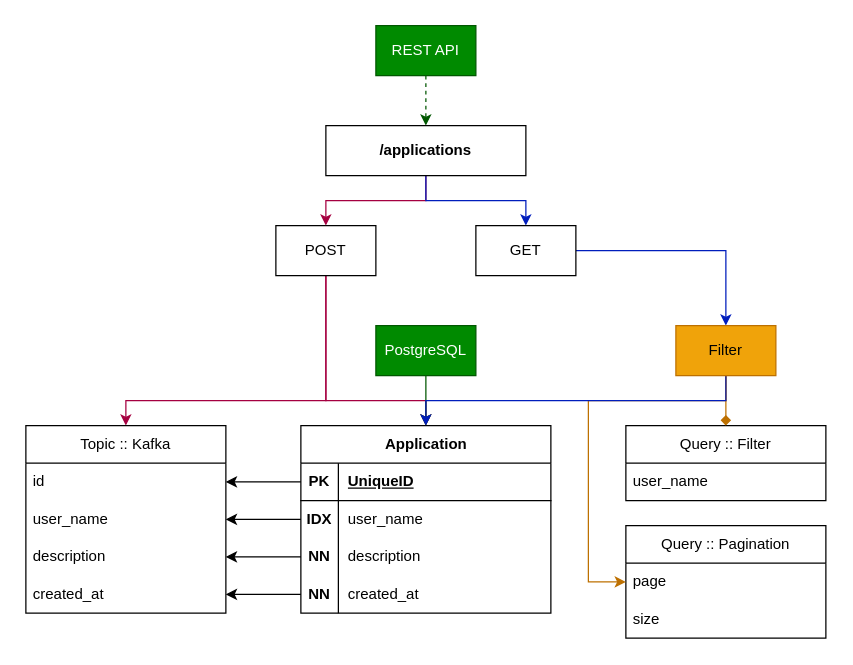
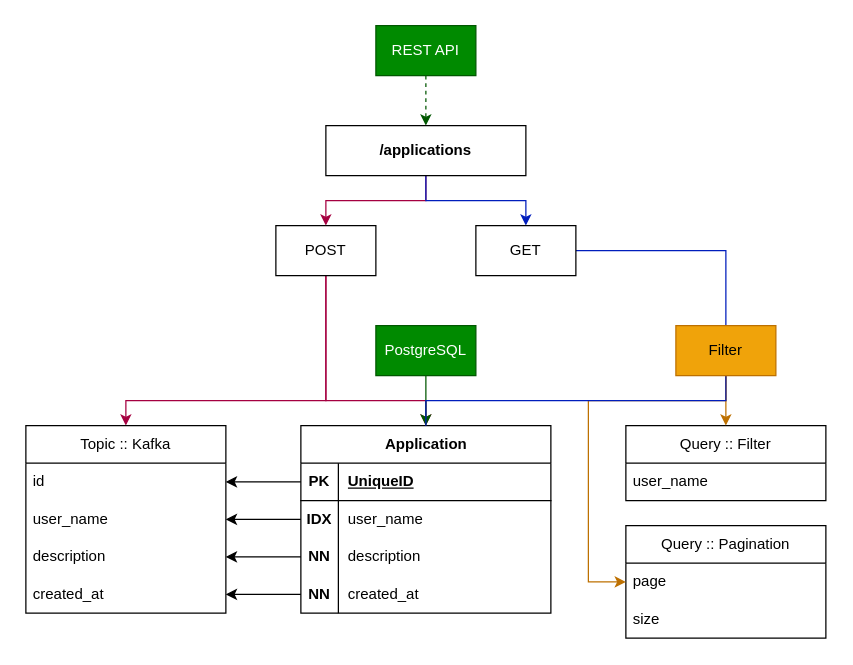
edge "GET" -> "Filter": arrowhead classic -> none
edge "Filter" -> "Query :: Filter": arrowhead diamond -> classic
edge "Filter" -> "Application": arrowhead classic -> none
